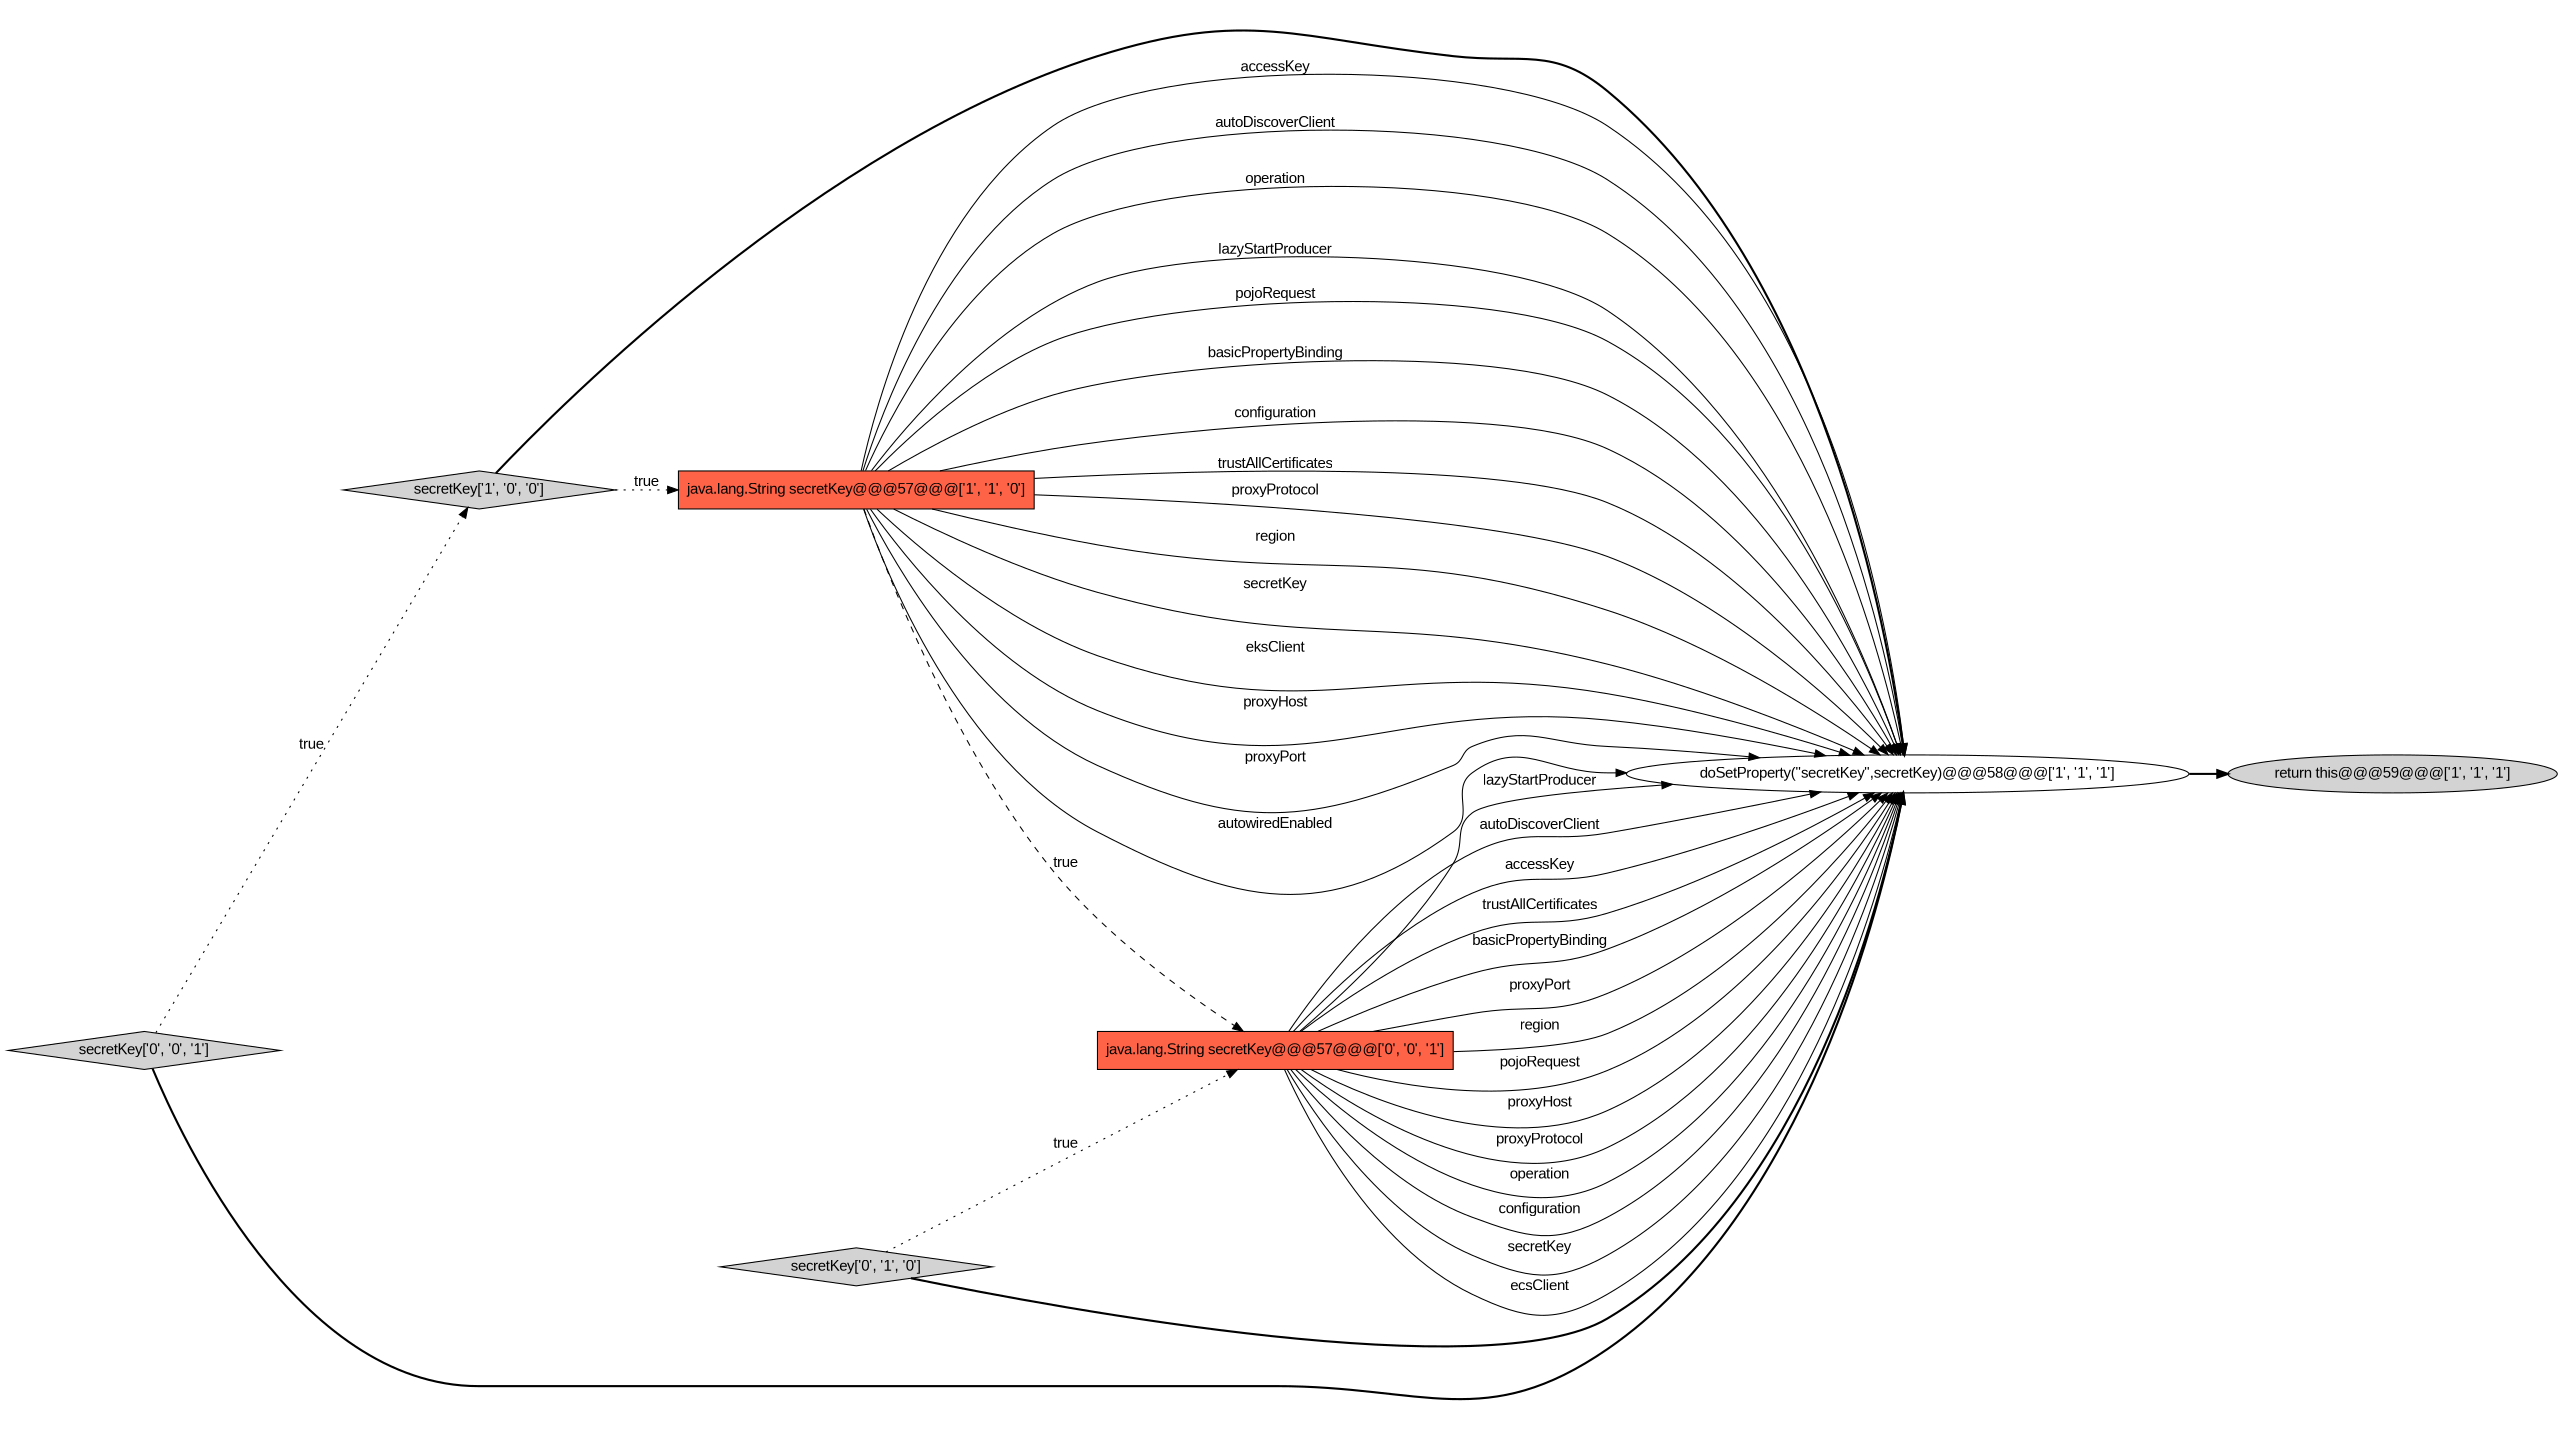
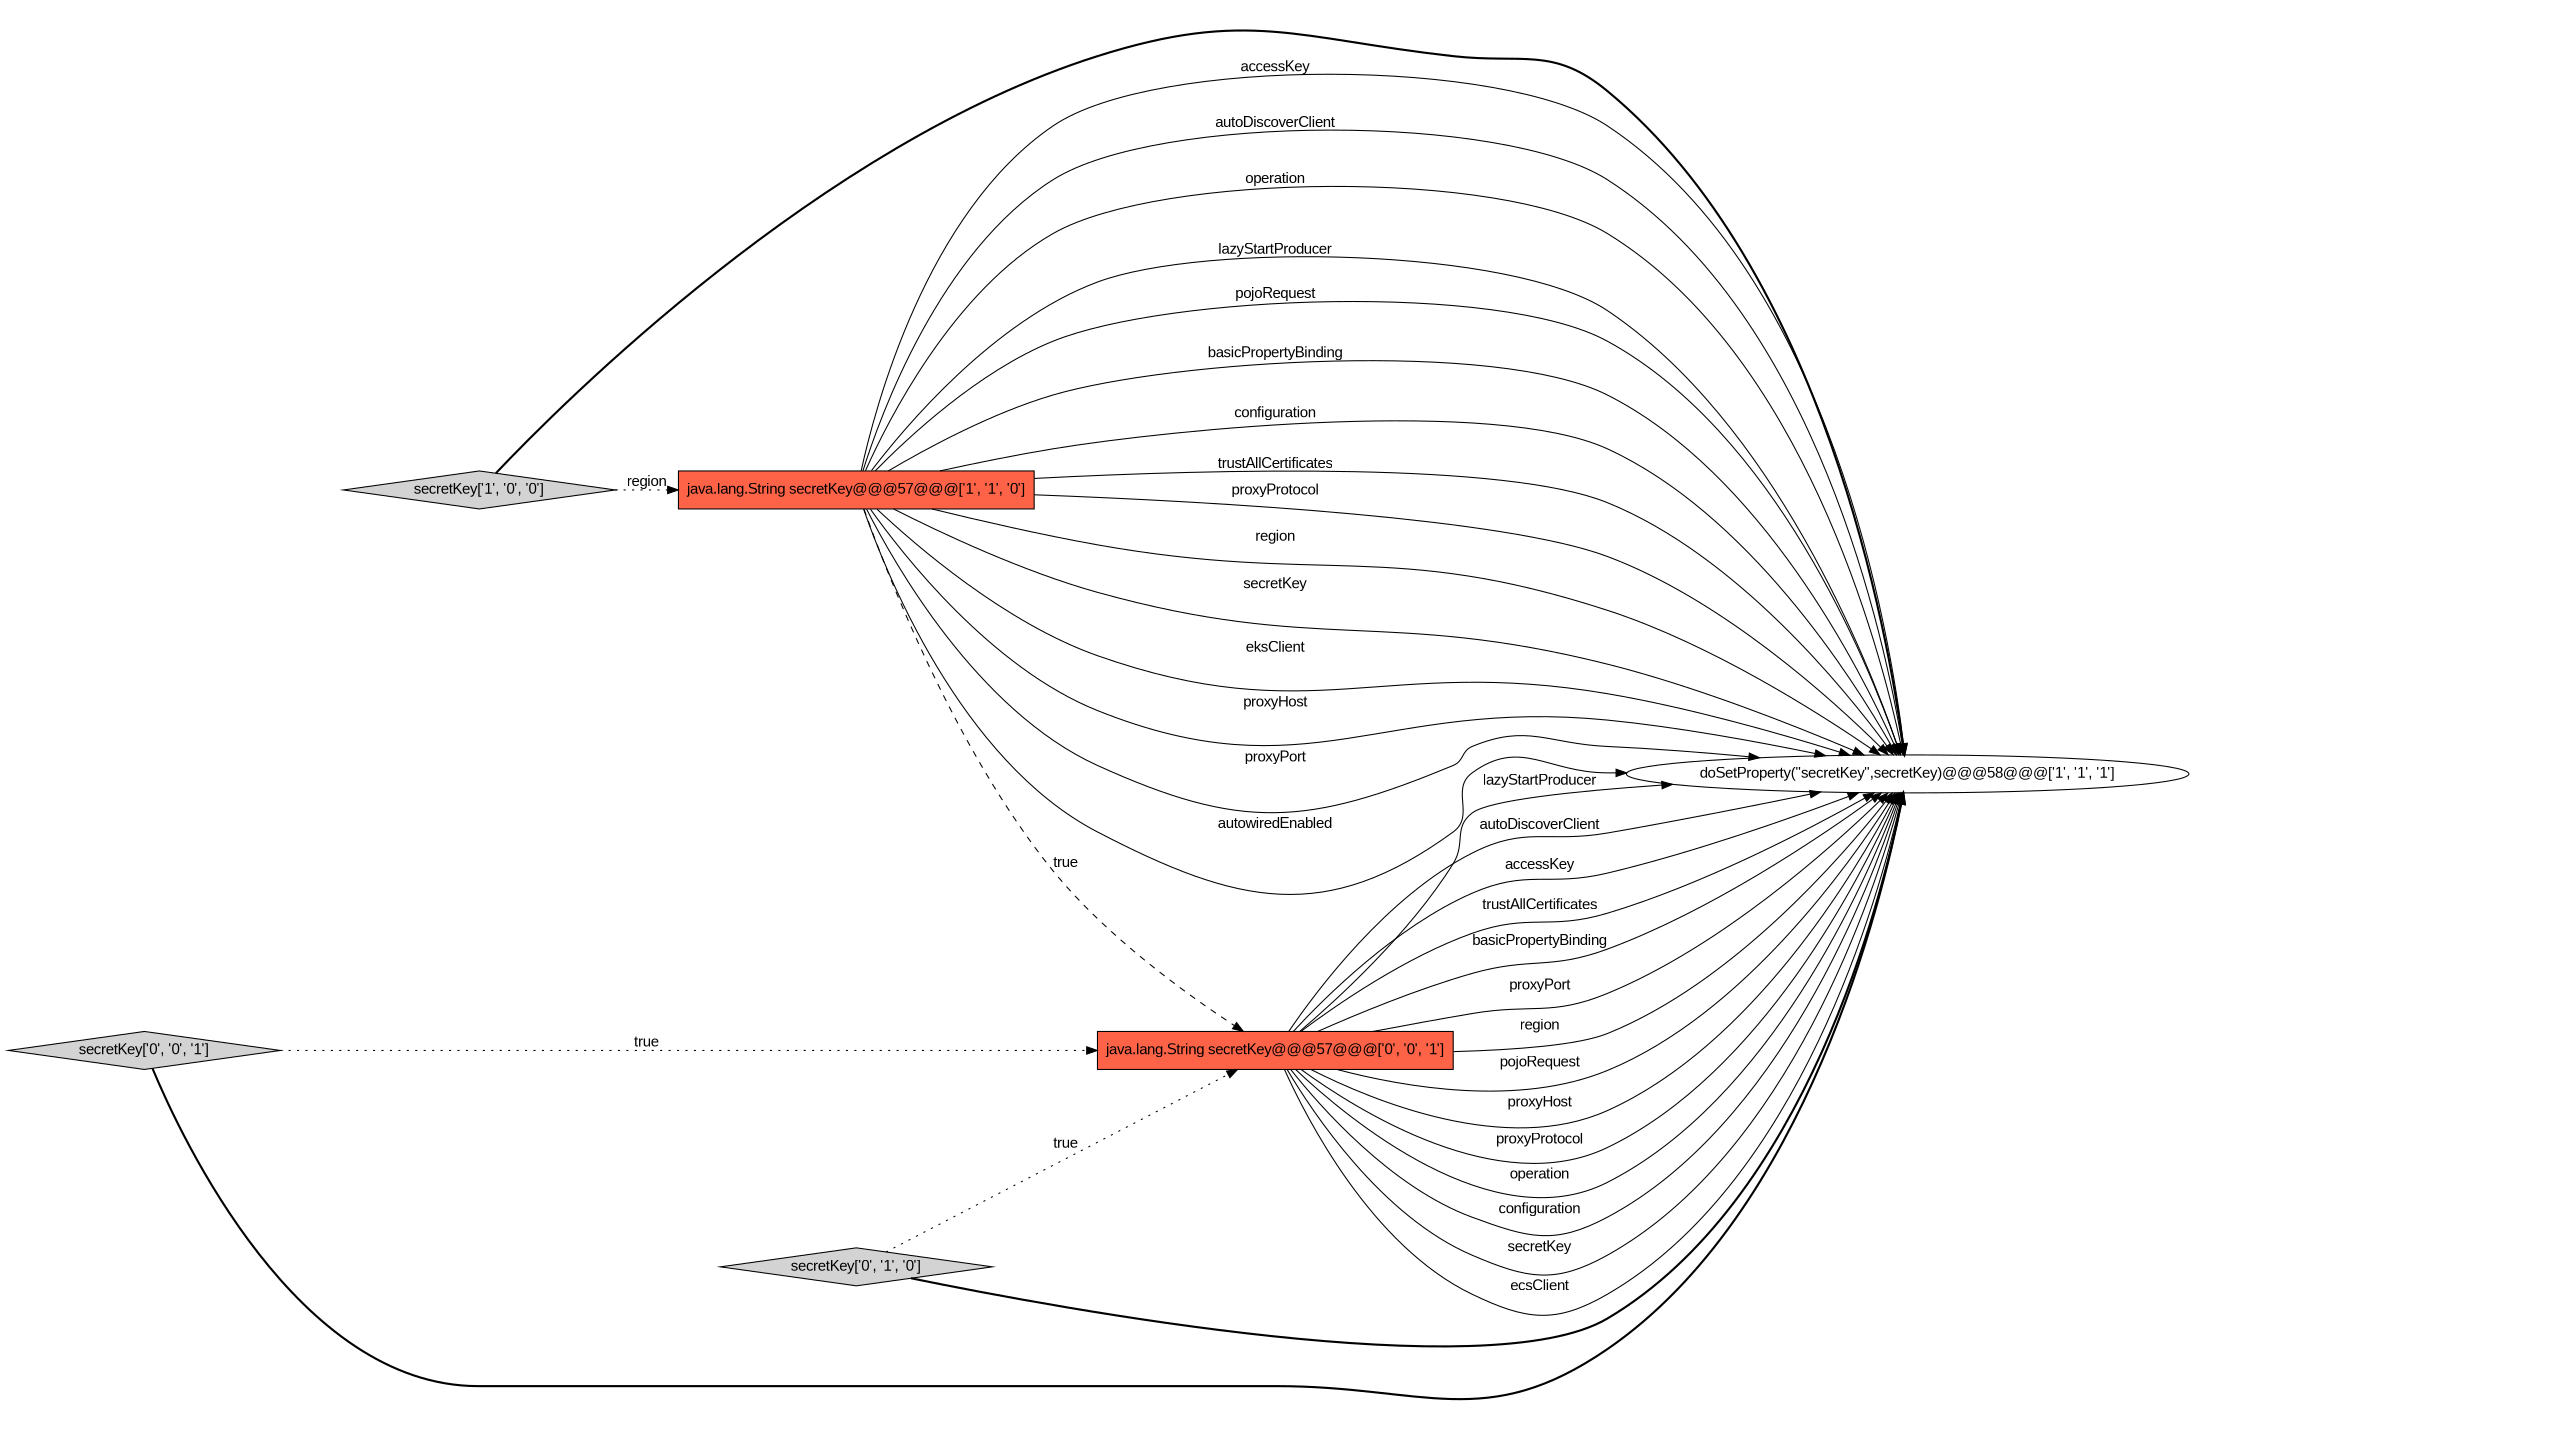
edge "secretKey['1', '0', '0']" -> "java.lang.String secretKey@@@57@@@['1', '1', '0']": label "true" -> "region"
node "return this@@@59@@@['1', '1', '1']": removed
edge "secretKey['0', '0', '1']" -> "secretKey['1', '0', '0']": now "secretKey['0', '0', '1']" -> "java.lang.String secretKey@@@57@@@['0', '0', '1']"
